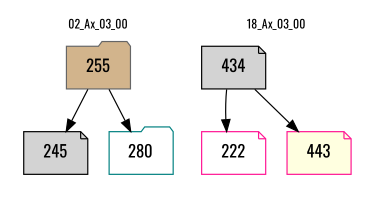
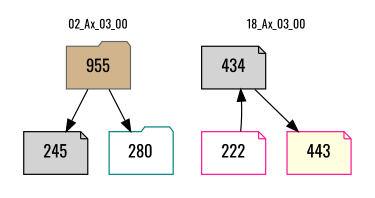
node "255": label "255" -> "955"
edge "434" -> "222": reversed
